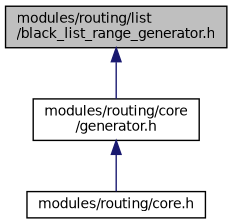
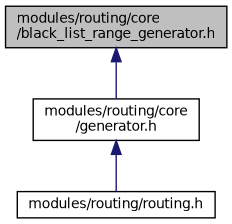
node "modules/routing/list /black_list_range_generator.h": label "modules/routing/list /black_list_range_generator.h" -> "modules/routing/core /black_list_range_generator.h"
node "modules/routing/core.h": label "modules/routing/core.h" -> "modules/routing/routing.h"
